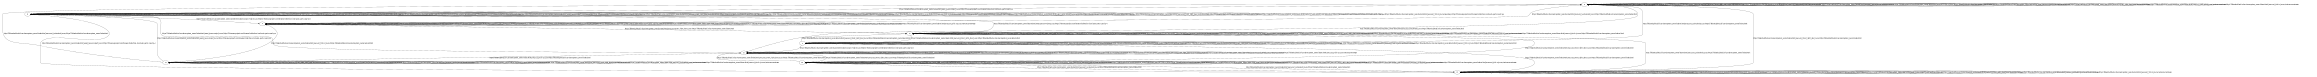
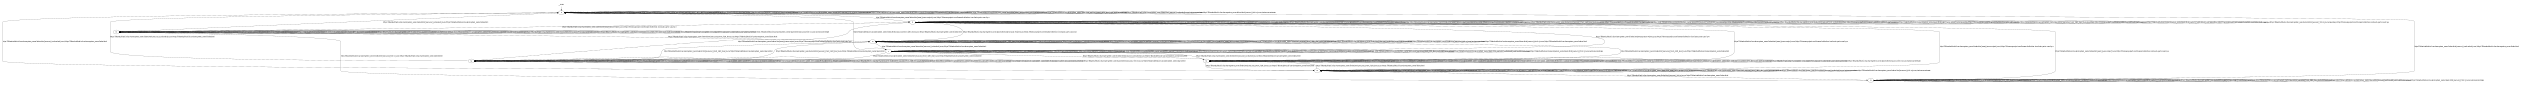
node "__start0": added
edge "s8" -> "s1": added, label "https:||lklamb.github.io|CarAlarmSystem_Demo|index.html;HREF;0;Noun Project;CLICK/https:||thenounproject.com|browse|collection-icon|auto-parts-5386|?p=1"
edge "s6" -> "s2": now "s6" -> "s1"
